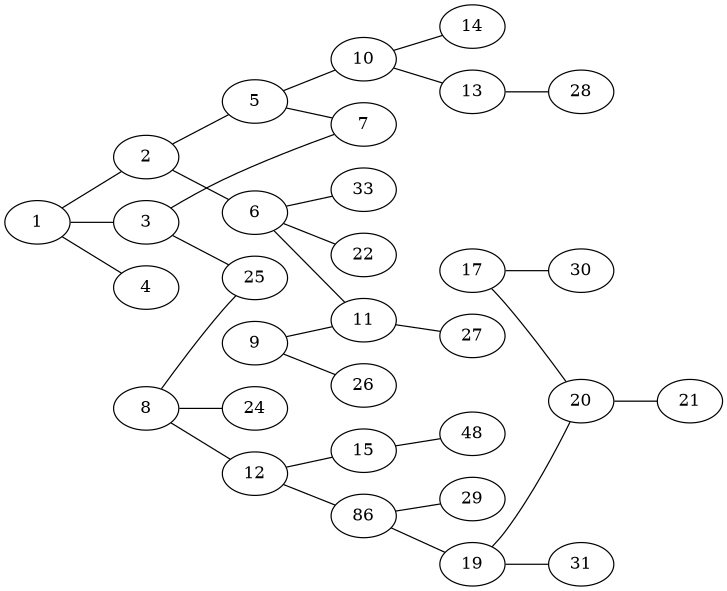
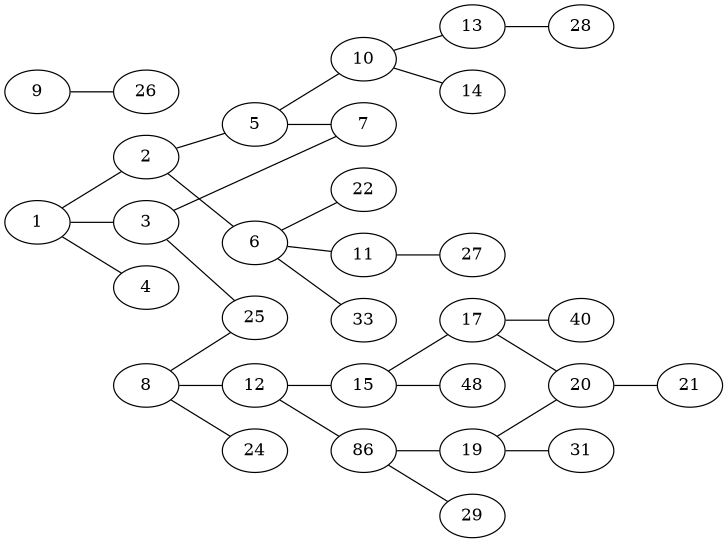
node "30": label "30" -> "40"
edge "11" -- "9": removed
edge "17" -- "15": added
